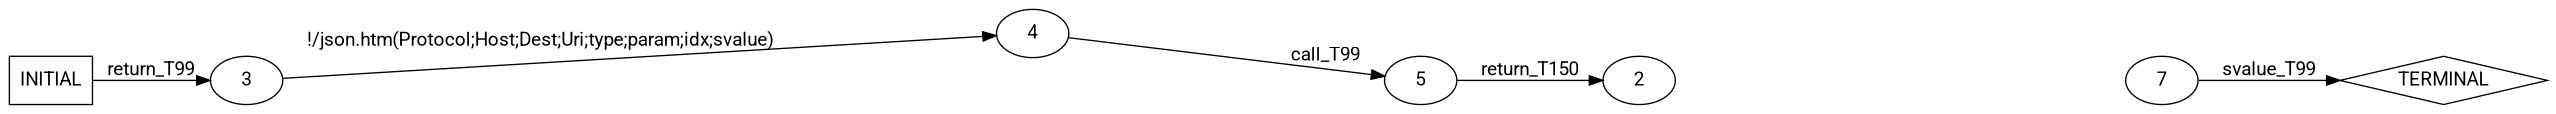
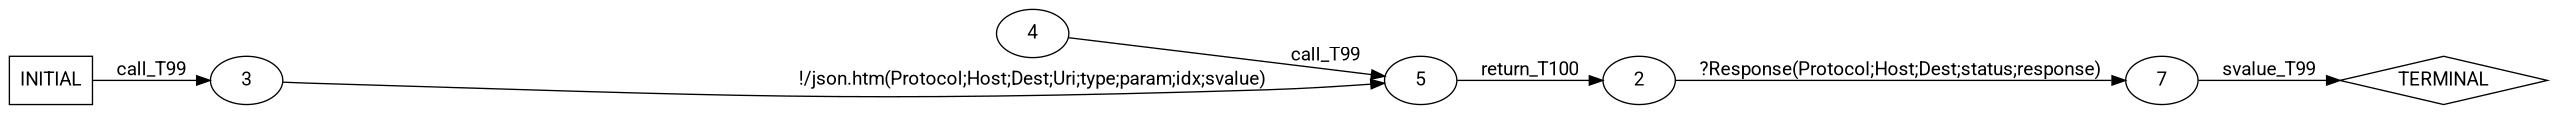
edge "3" -> "4": now "3" -> "5"
edge "INITIAL" -> "3": label "return_T99" -> "call_T99"
edge "5" -> "2": label "return_T150" -> "return_T100"
edge "2" -> "7": added, label "?Response(Protocol;Host;Dest;status;response)"
